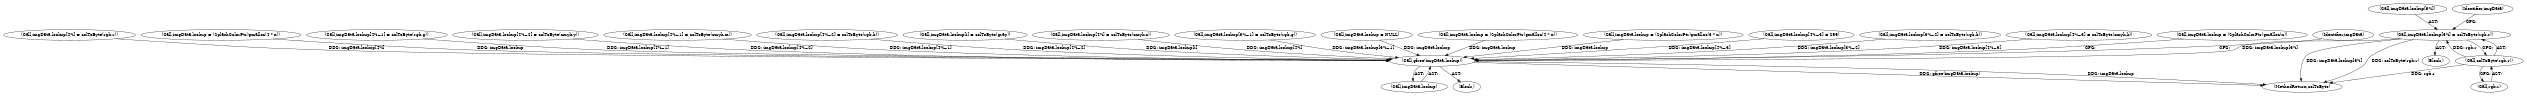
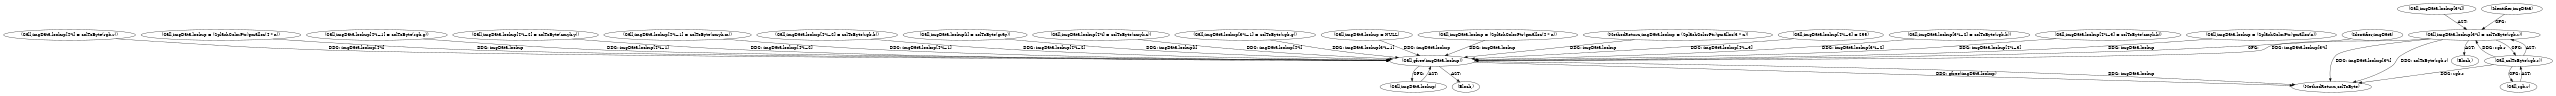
node "(Call,imgData.lookup = (SplashColorPtr)gmalloc(3 * n))": label "(Call,imgData.lookup = (SplashColorPtr)gmalloc(3 * n))" -> "(MethodReturn,imgData.lookup = (SplashColorPtr)gmalloc(3 * n))"
edge "(Call,imgData.lookup = (SplashColorPtr)gmalloc(n))" -> "(Call,gfree(imgData.lookup))": label "CFG: " -> "DDG: imgData.lookup"
edge "(Call,gfree(imgData.lookup))" -> "(Call,imgData.lookup)": label "AST: " -> "CFG: "
